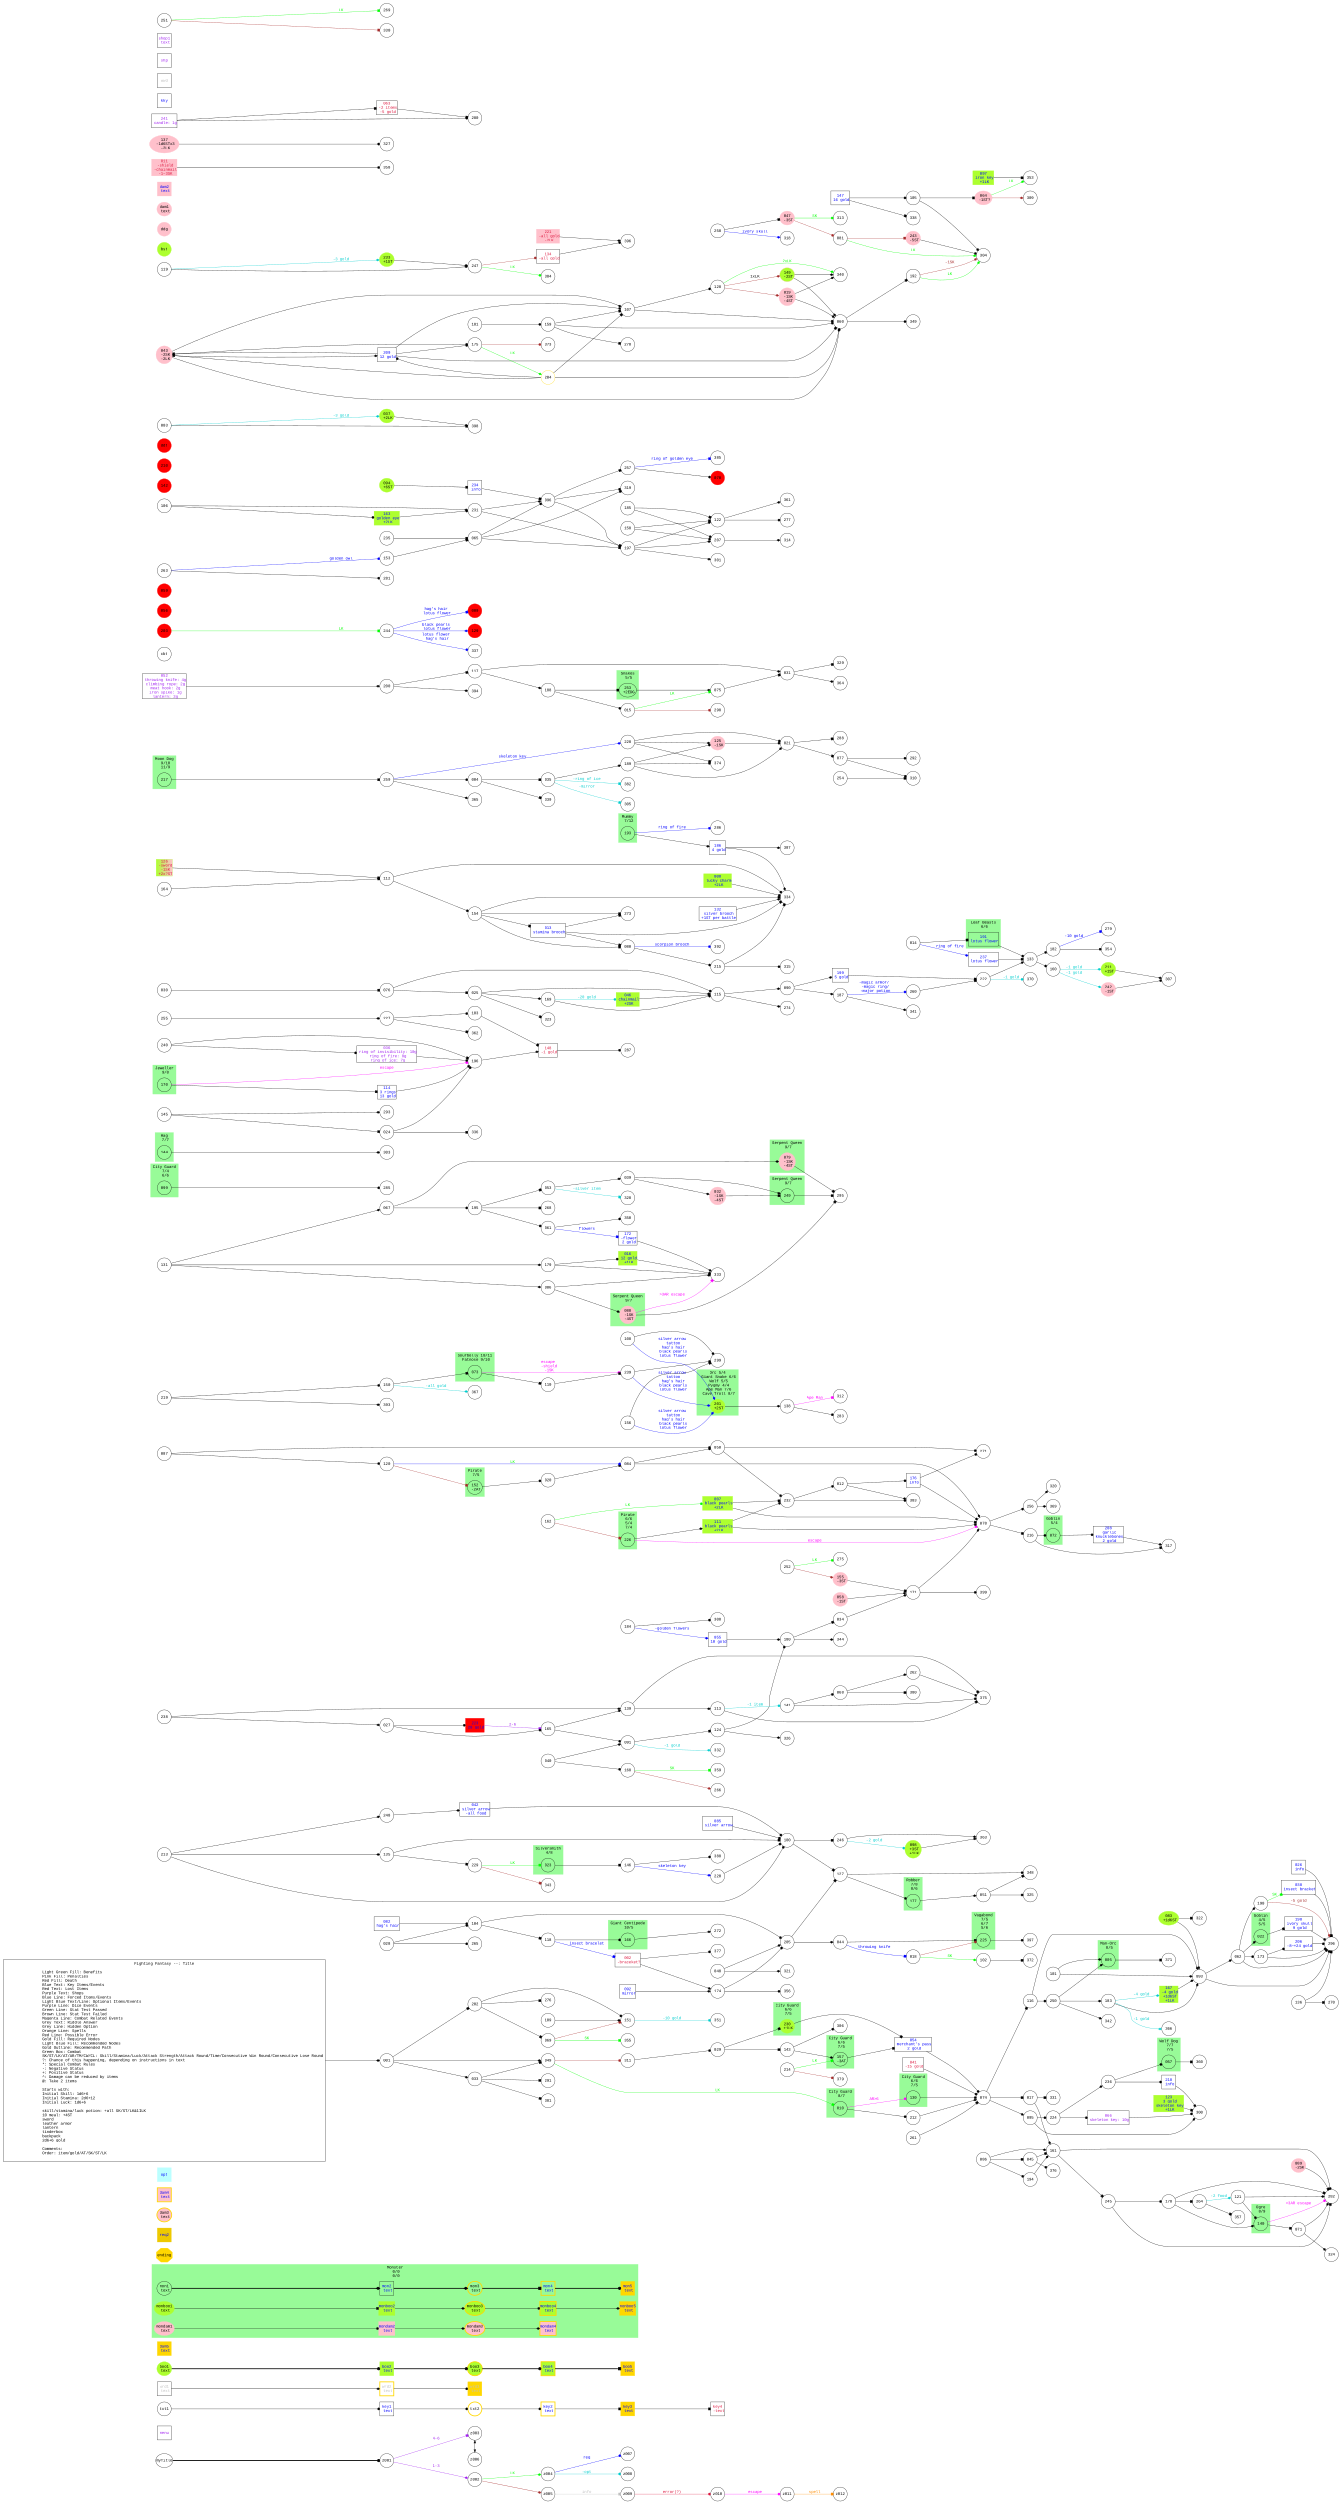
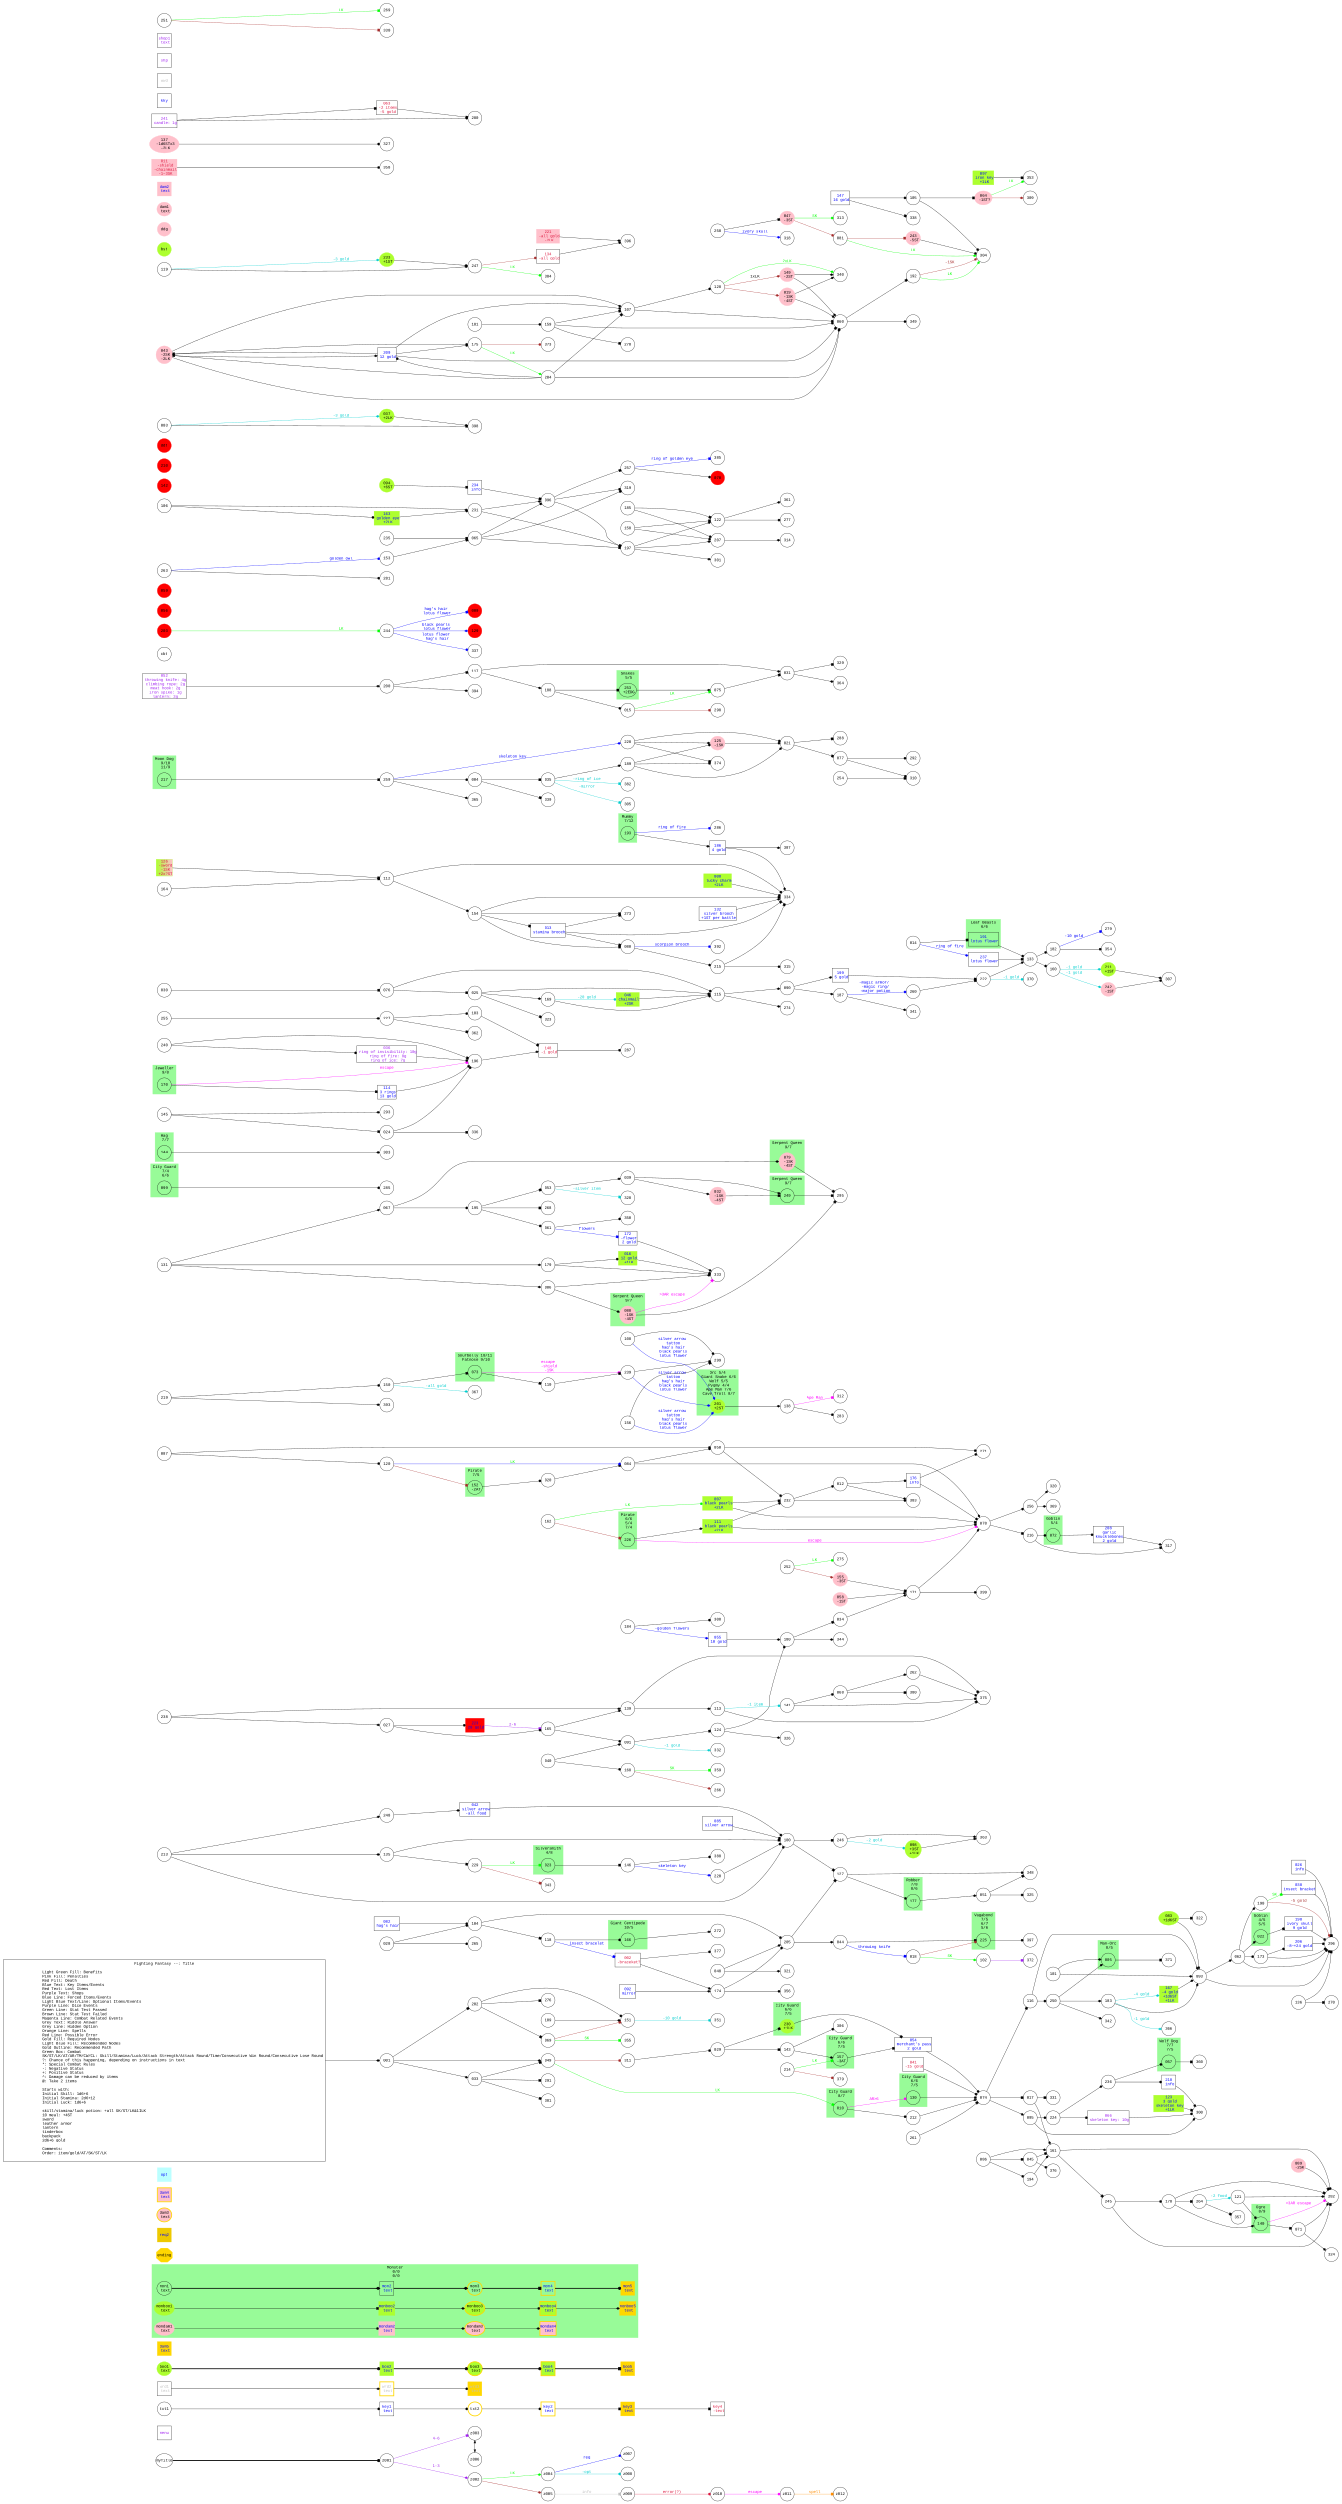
node "149 -2ST": fillcolor greenyellow -> pink
node "204": color gold -> black
edge "102" -> "372": color black -> purple
